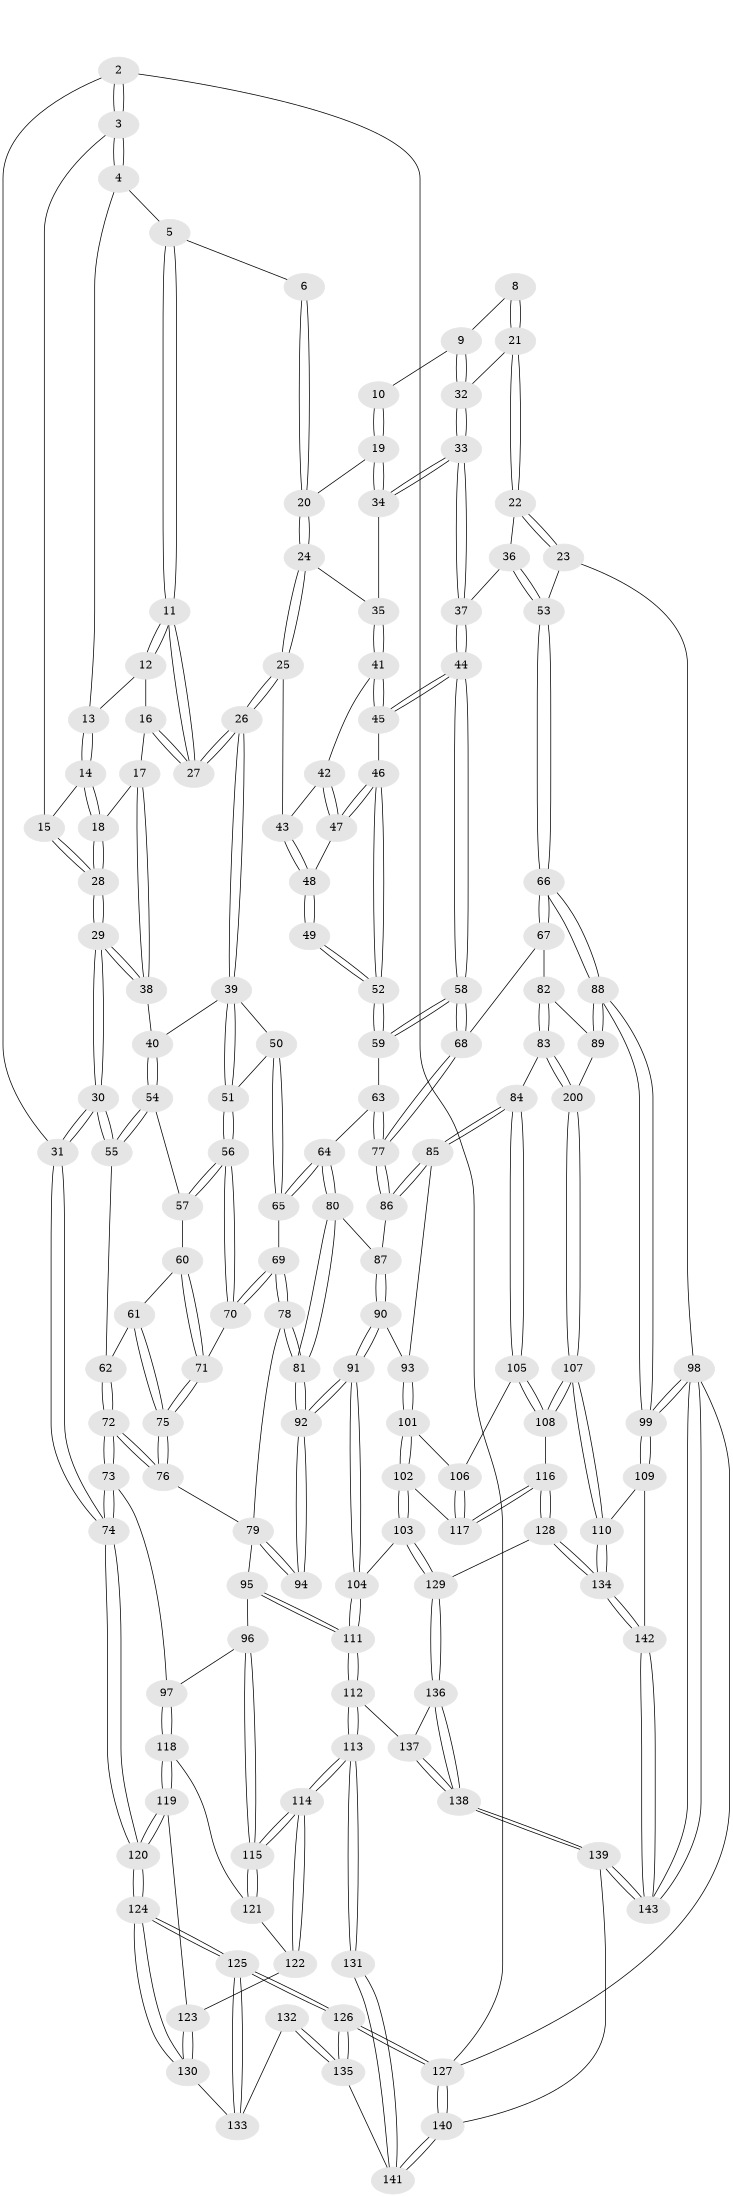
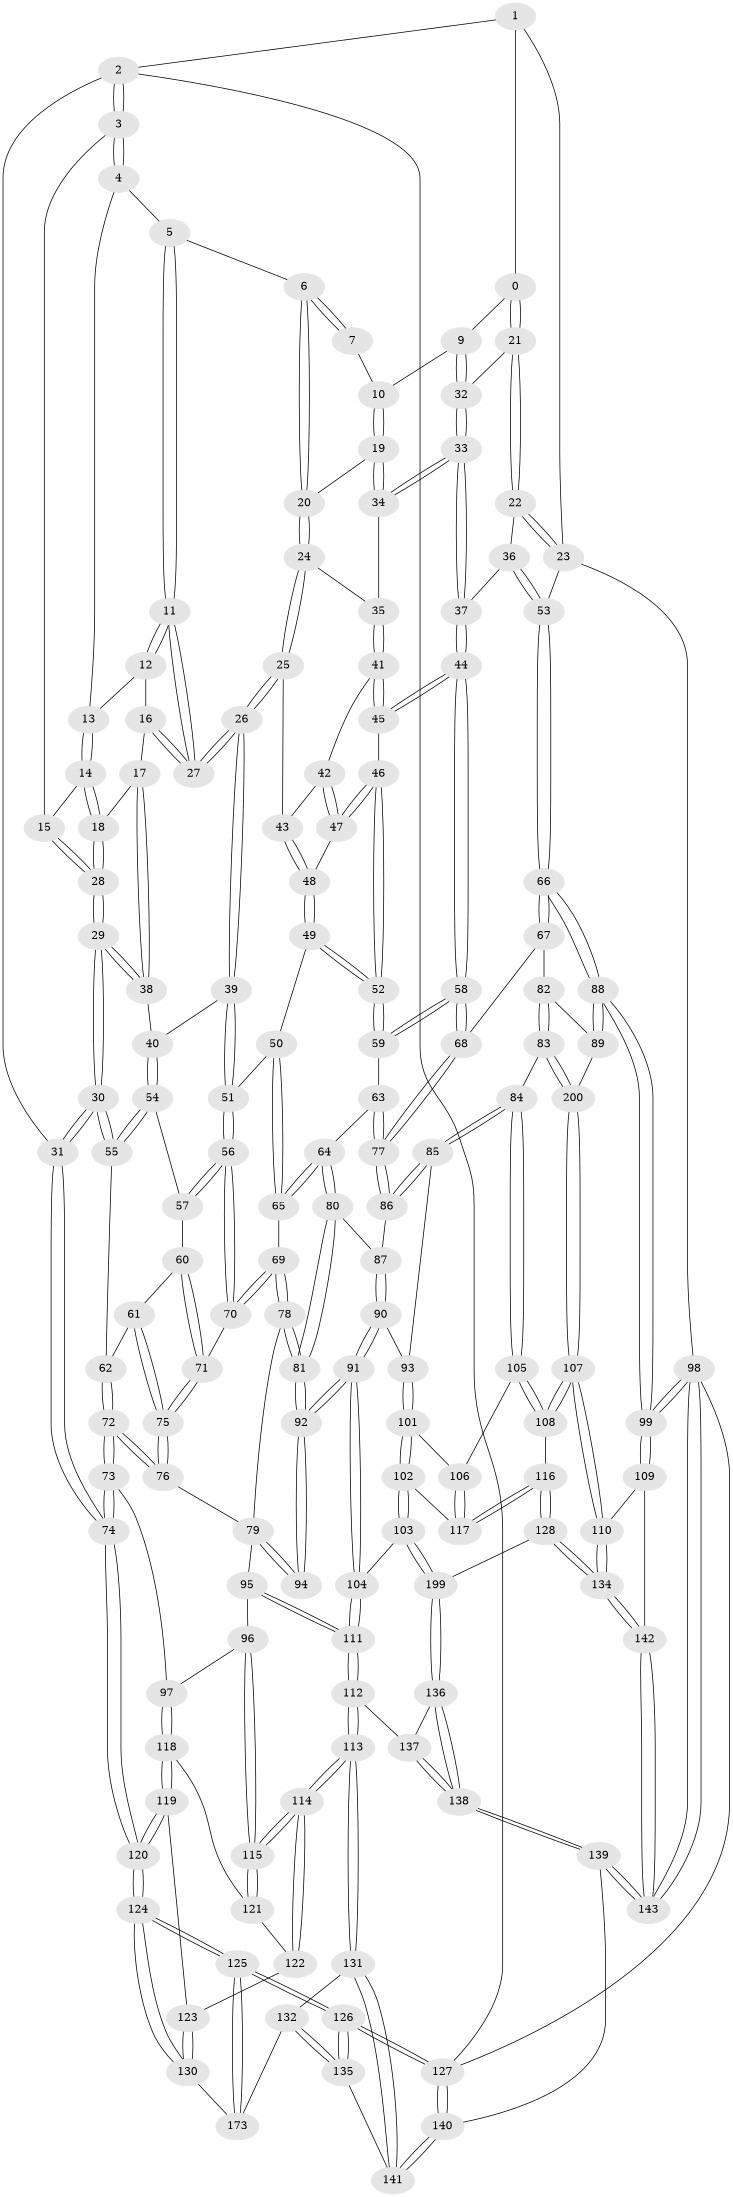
node "1": added
node "8": label "8" -> "0"
node "7": added
edge "39" -- "50": now "49" -- "50"
node "129": label "129" -> "199"
edge "131" -- "132": added
node "133": label "133" -> "173"
